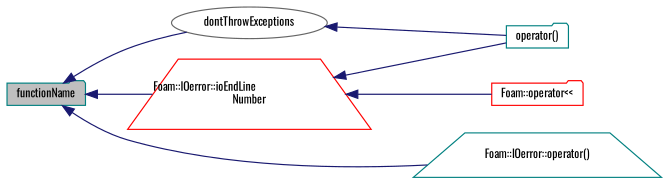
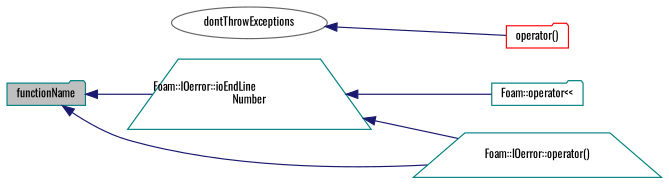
node "operator()": color teal -> red
edge "dontThrowExceptions" -> "functionName": removed
edge "operator()" -> "Foam::IOerror::ioEndLine Number": now "Foam::IOerror::operator()" -> "Foam::IOerror::ioEndLine Number"
node "Foam::IOerror::ioEndLine Number": color red -> teal
node "Foam::operator<<": color red -> teal
